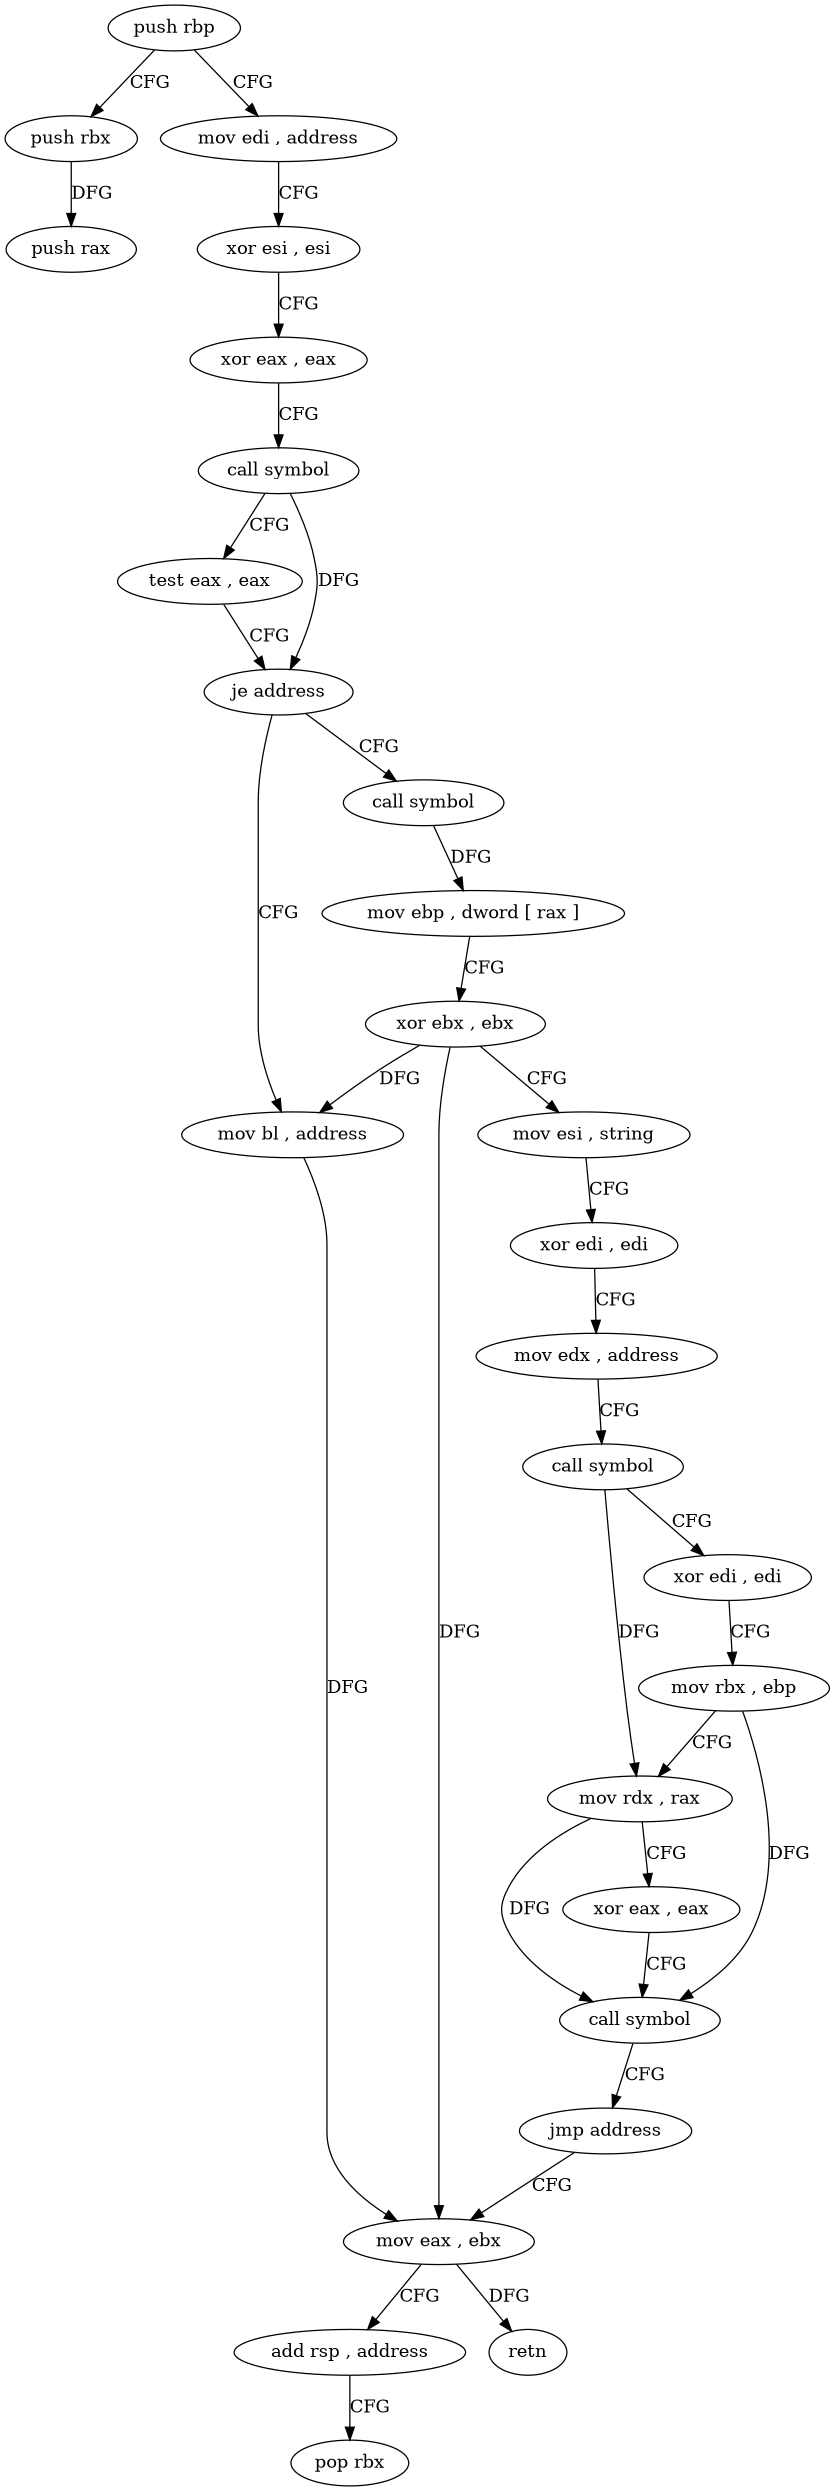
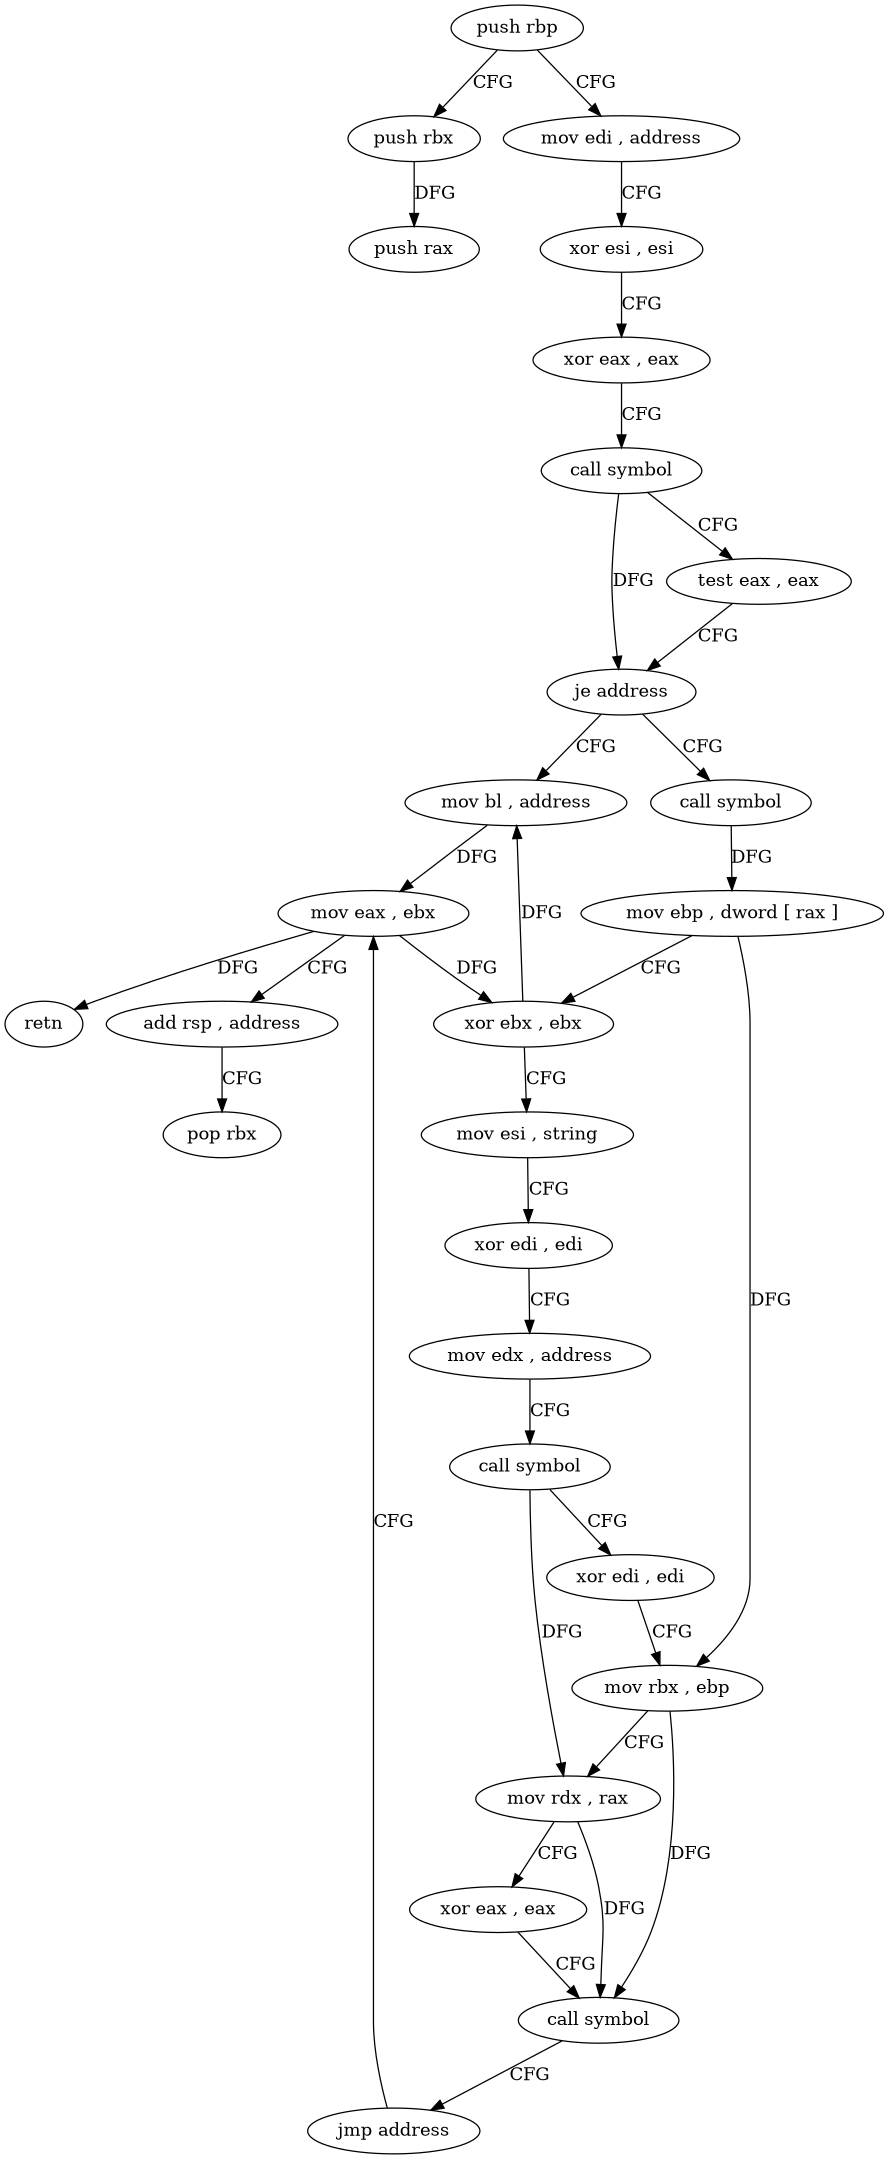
edge "mov ebp , dword [ rax ]" -> "mov rbx , ebp": added, label "DFG"
edge "xor ebx , ebx" -> "mov eax , ebx": reversed
